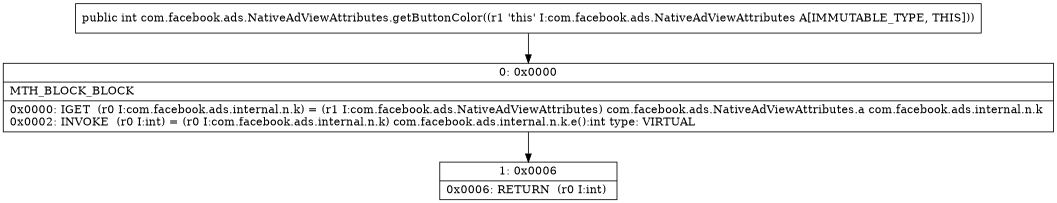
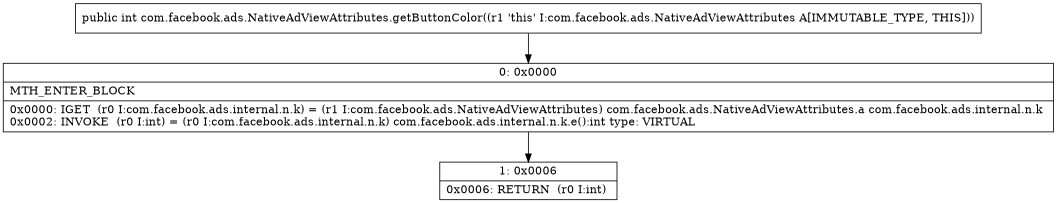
node "0: 0x0000": text "MTH_BLOCK_BLOCK" -> "MTH_ENTER_BLOCK"
